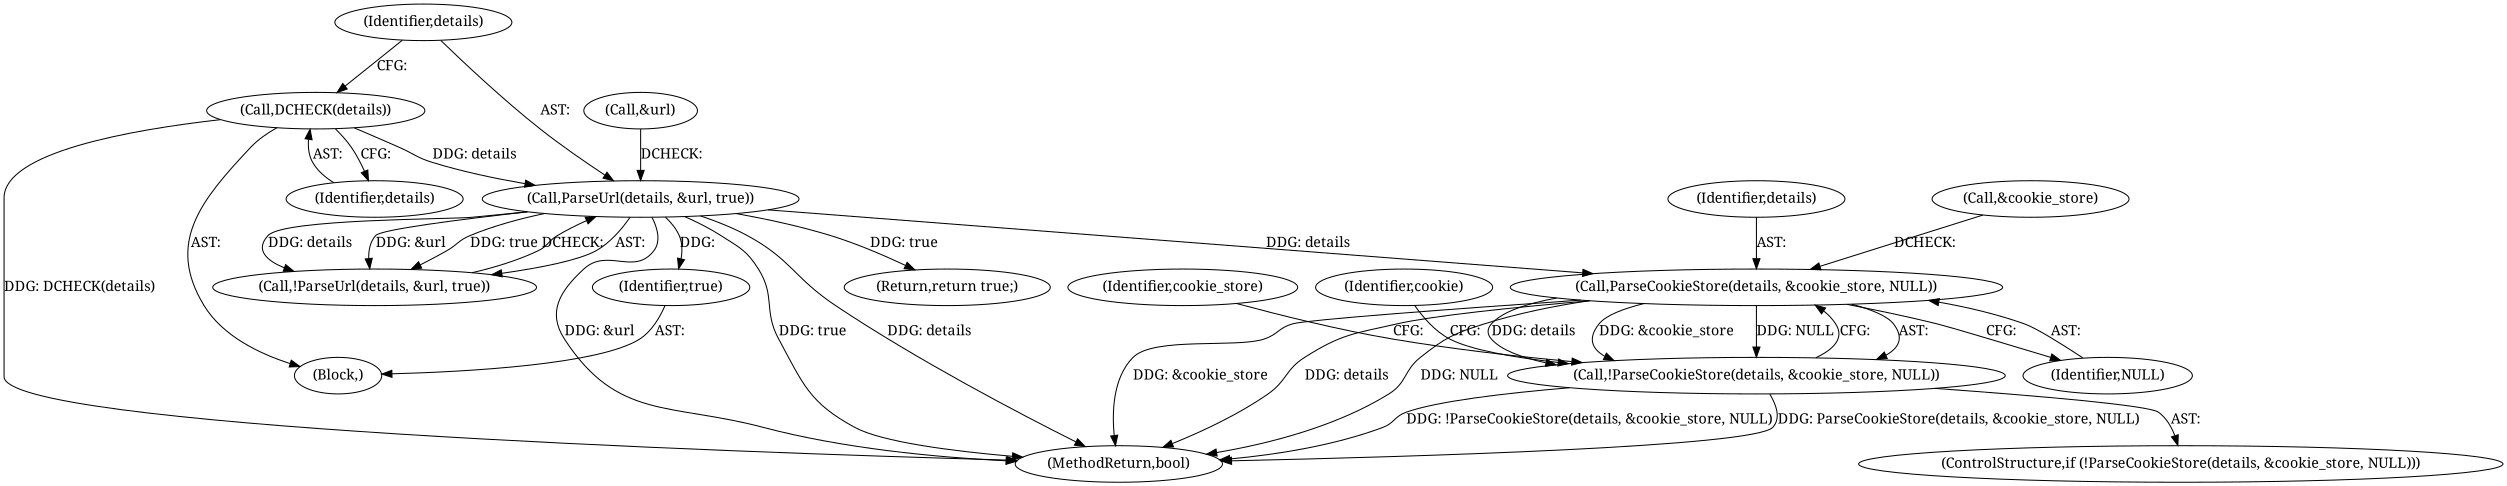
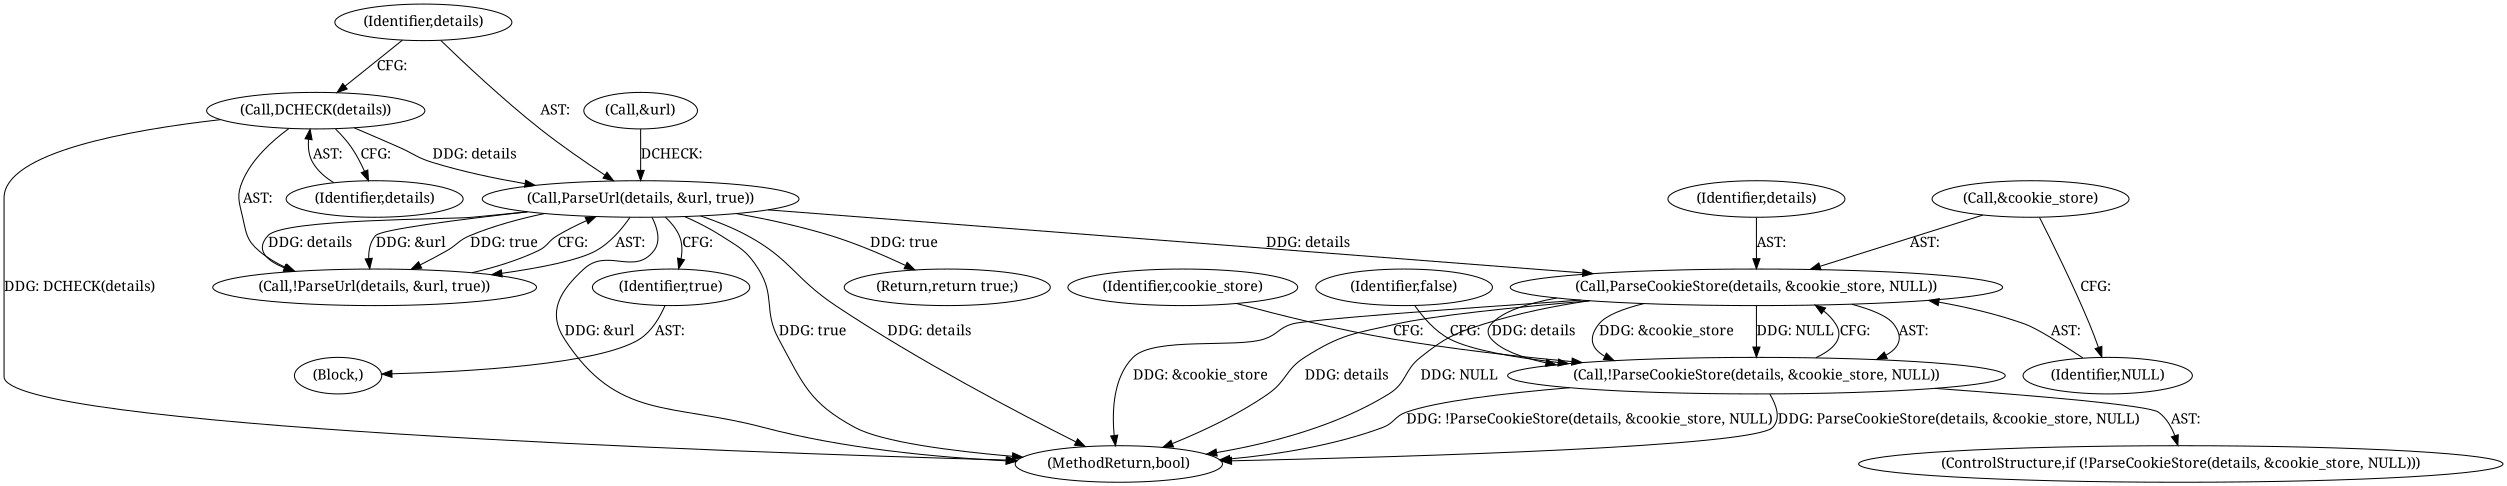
edge "(Call,!ParseUrl(details, &url, true))" -> "(Call,ParseUrl(details, &url, true))": label "DCHECK: " -> "CFG: "
edge "(Call,ParseUrl(details, &url, true))" -> "(Identifier,true)": label "DDG: " -> "CFG: "
edge "(Call,&cookie_store)" -> "(Call,ParseCookieStore(details, &cookie_store, NULL))": label "DCHECK: " -> "AST: "
edge "(Call,DCHECK(details))" -> "(Block,)": now "(Call,DCHECK(details))" -> "(Call,!ParseUrl(details, &url, true))"
node "(Identifier,cookie)": label "(Identifier,cookie)" -> "(Identifier,false)"
edge "(Call,ParseCookieStore(details, &cookie_store, NULL))" -> "(Identifier,NULL)": now "(Call,&cookie_store)" -> "(Identifier,NULL)"
